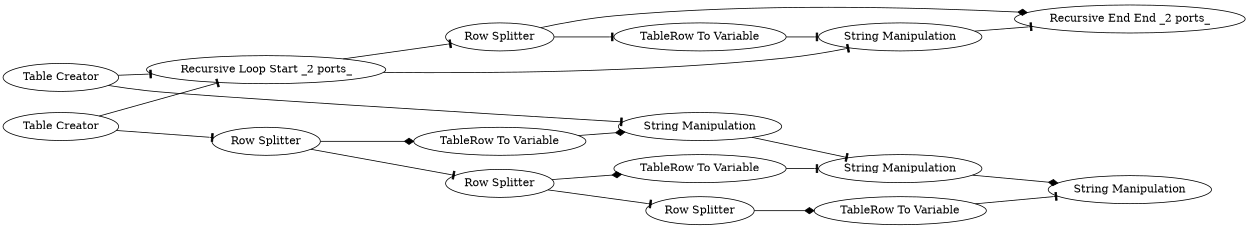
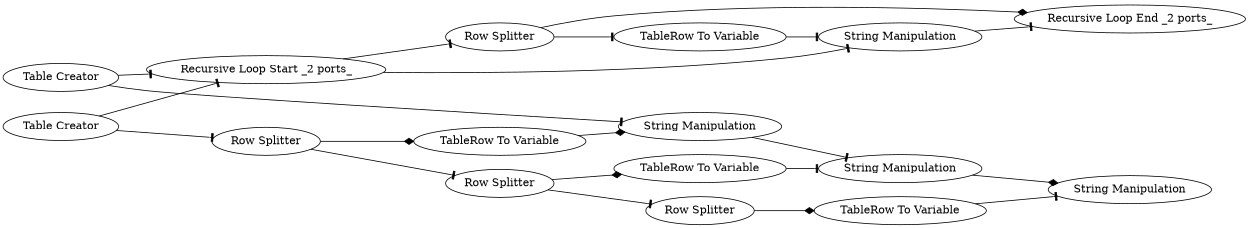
node "Recursive End End _2 ports_": label "Recursive End End _2 ports_" -> "Recursive Loop End _2 ports_"
